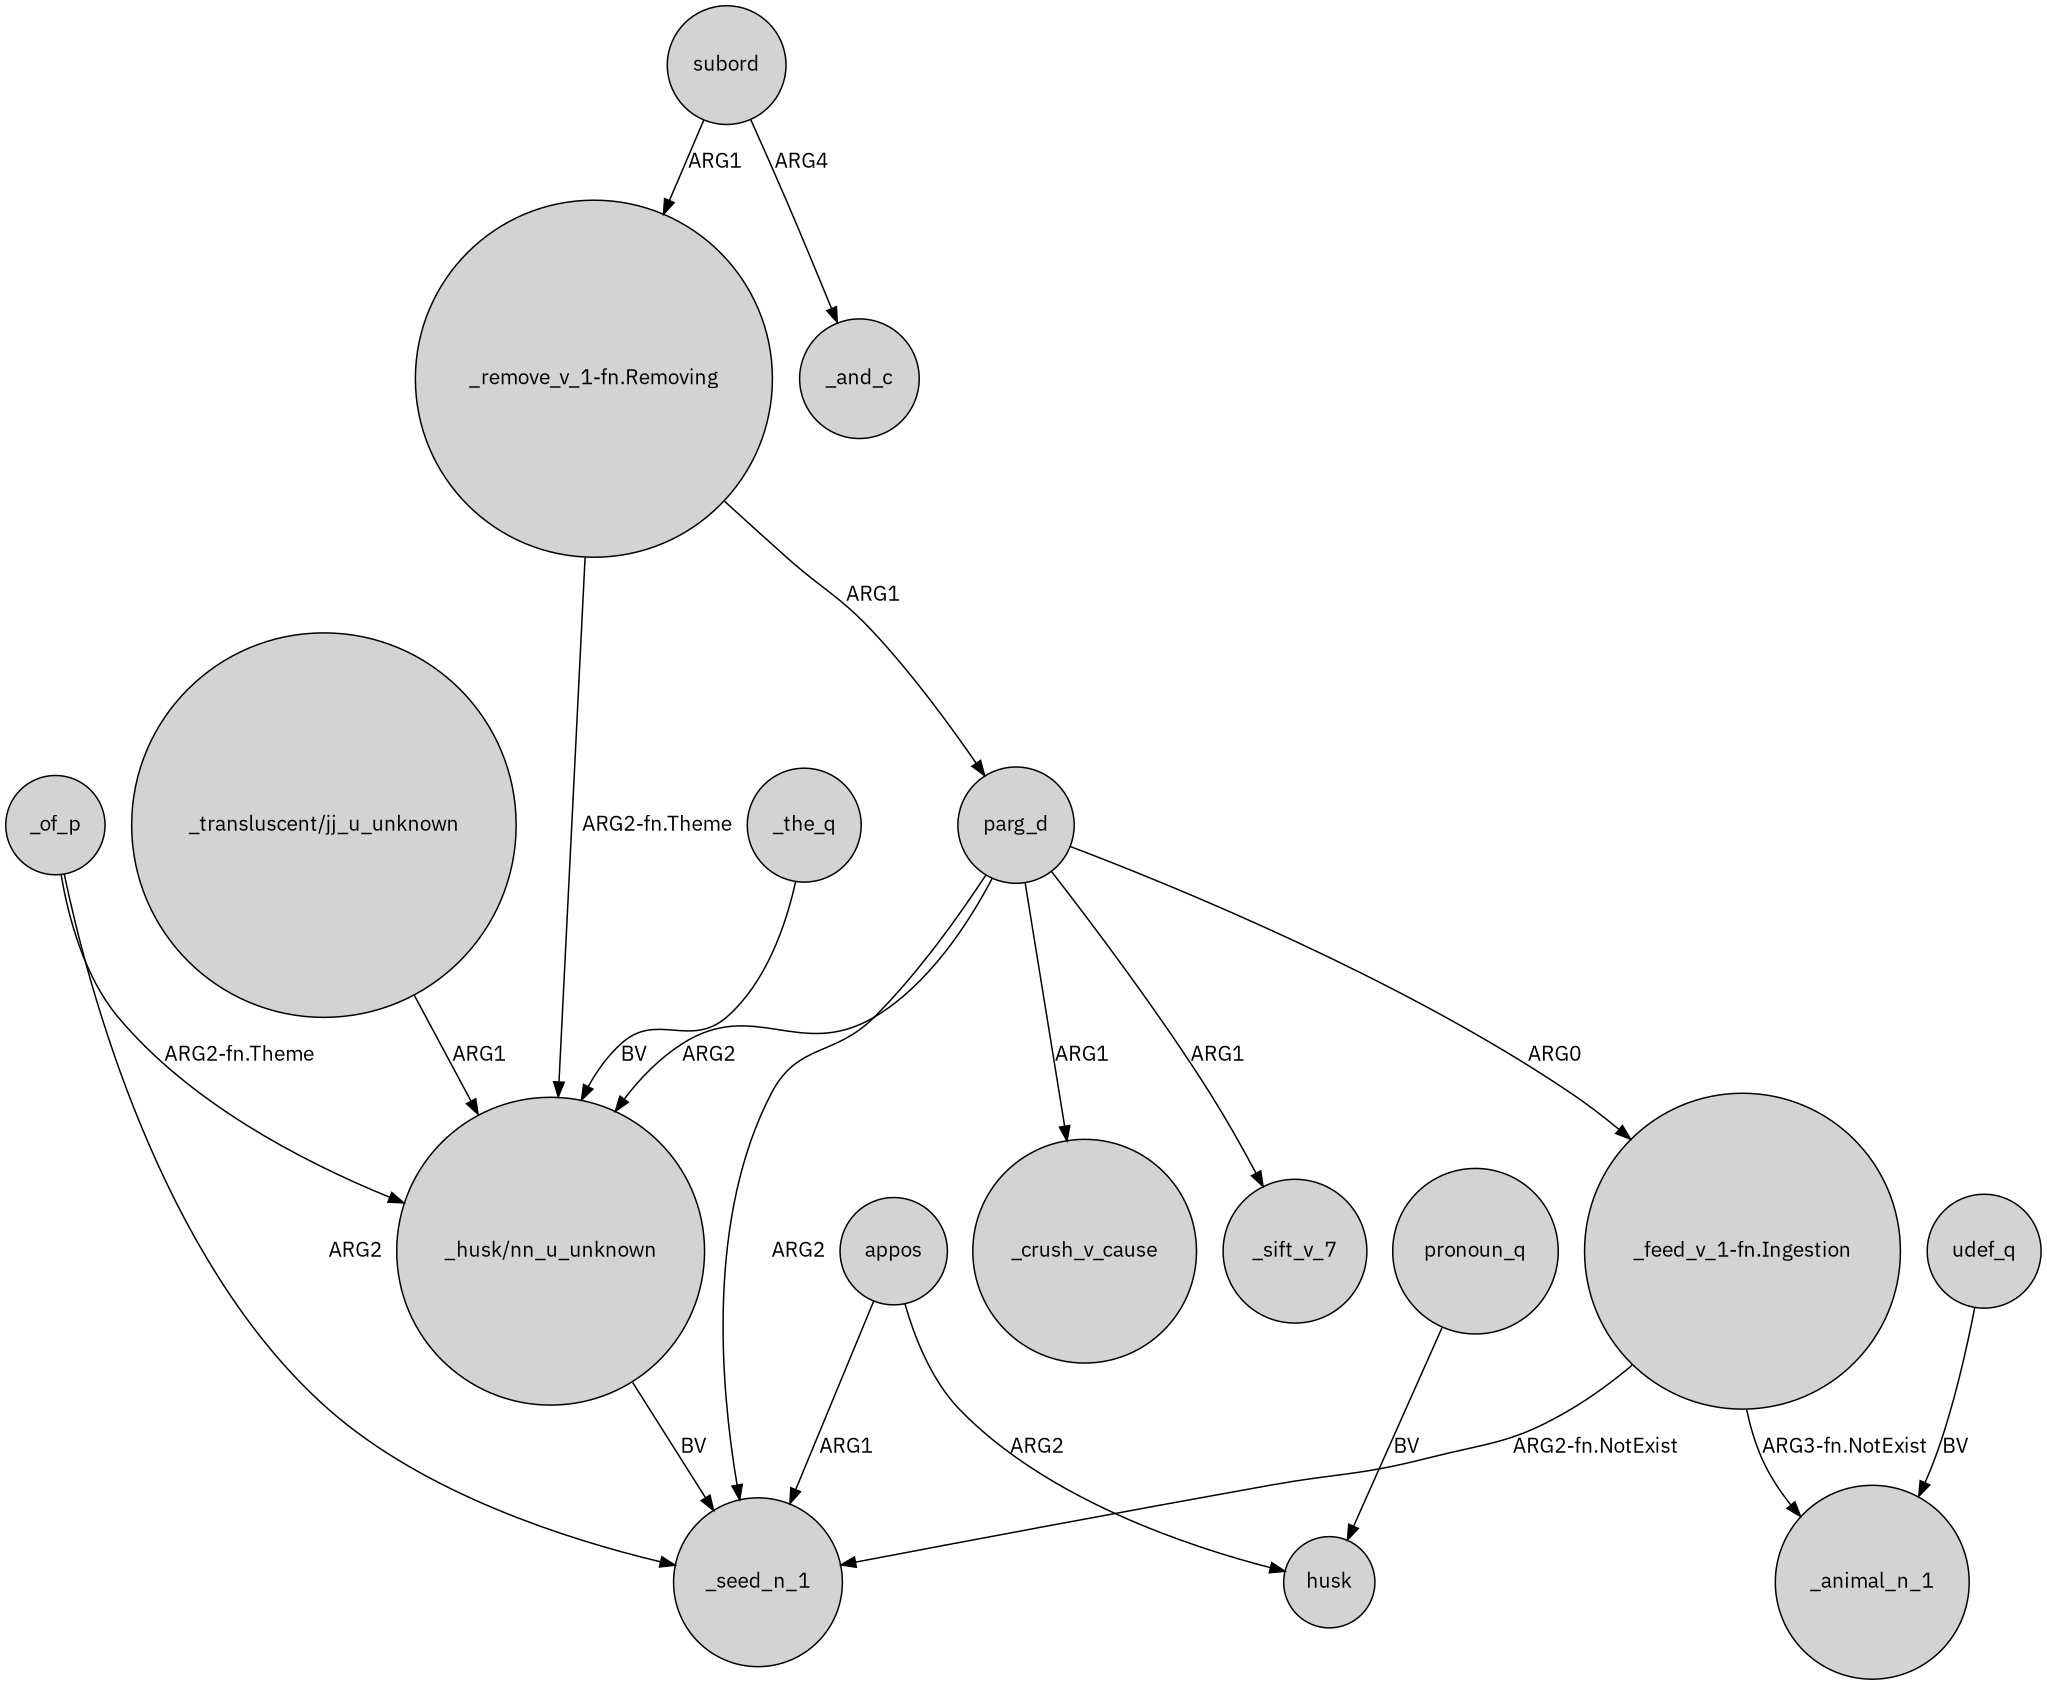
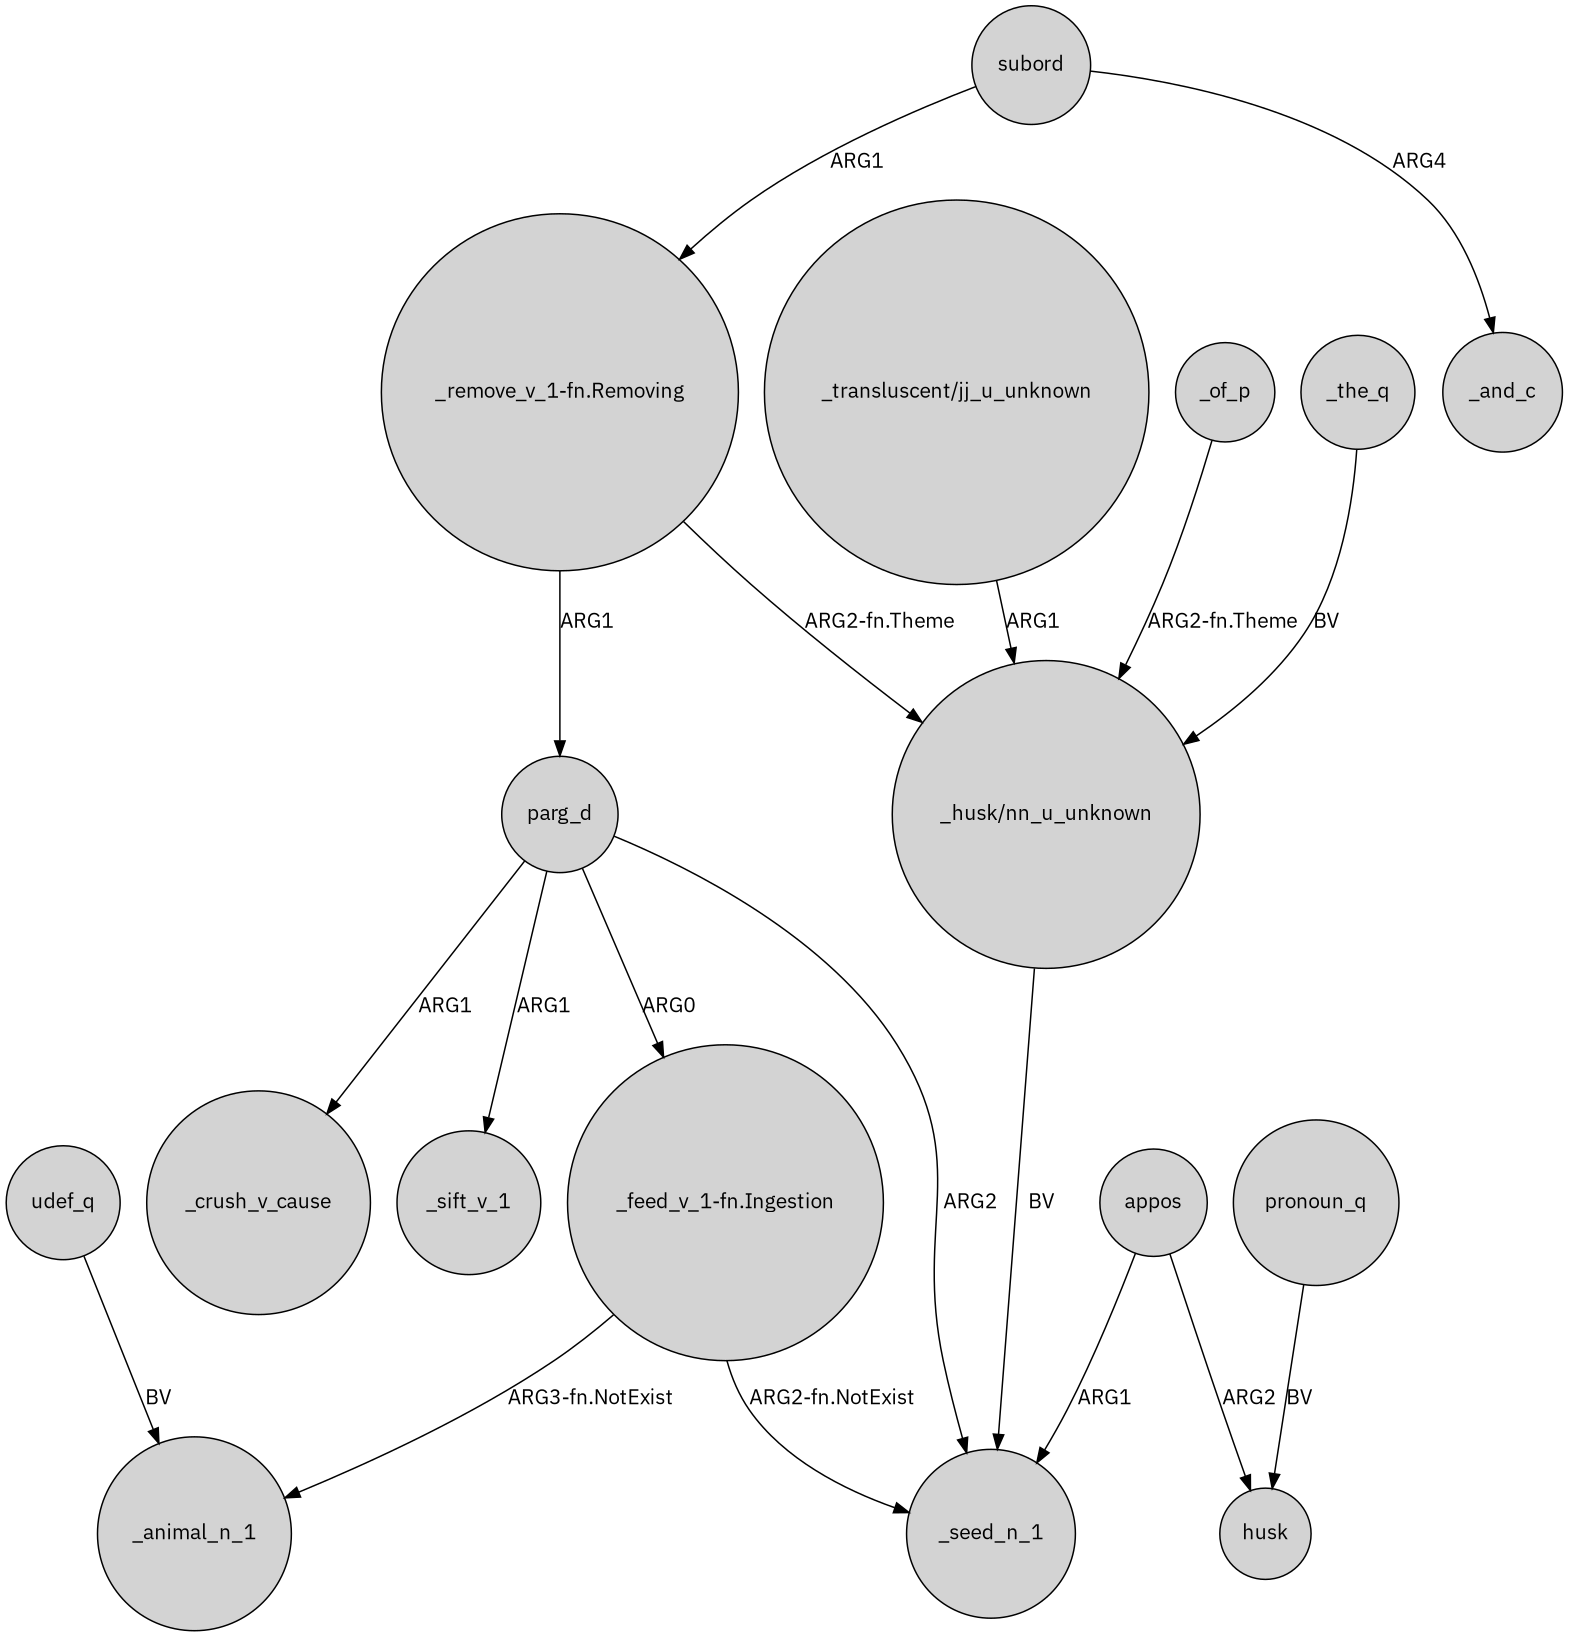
edge "parg_d" -> "_husk/nn_u_unknown": removed, label "ARG2"
node "_sift_v_7": label "_sift_v_7" -> "_sift_v_1"
edge "_of_p" -> "_seed_n_1": removed, label "ARG2"
